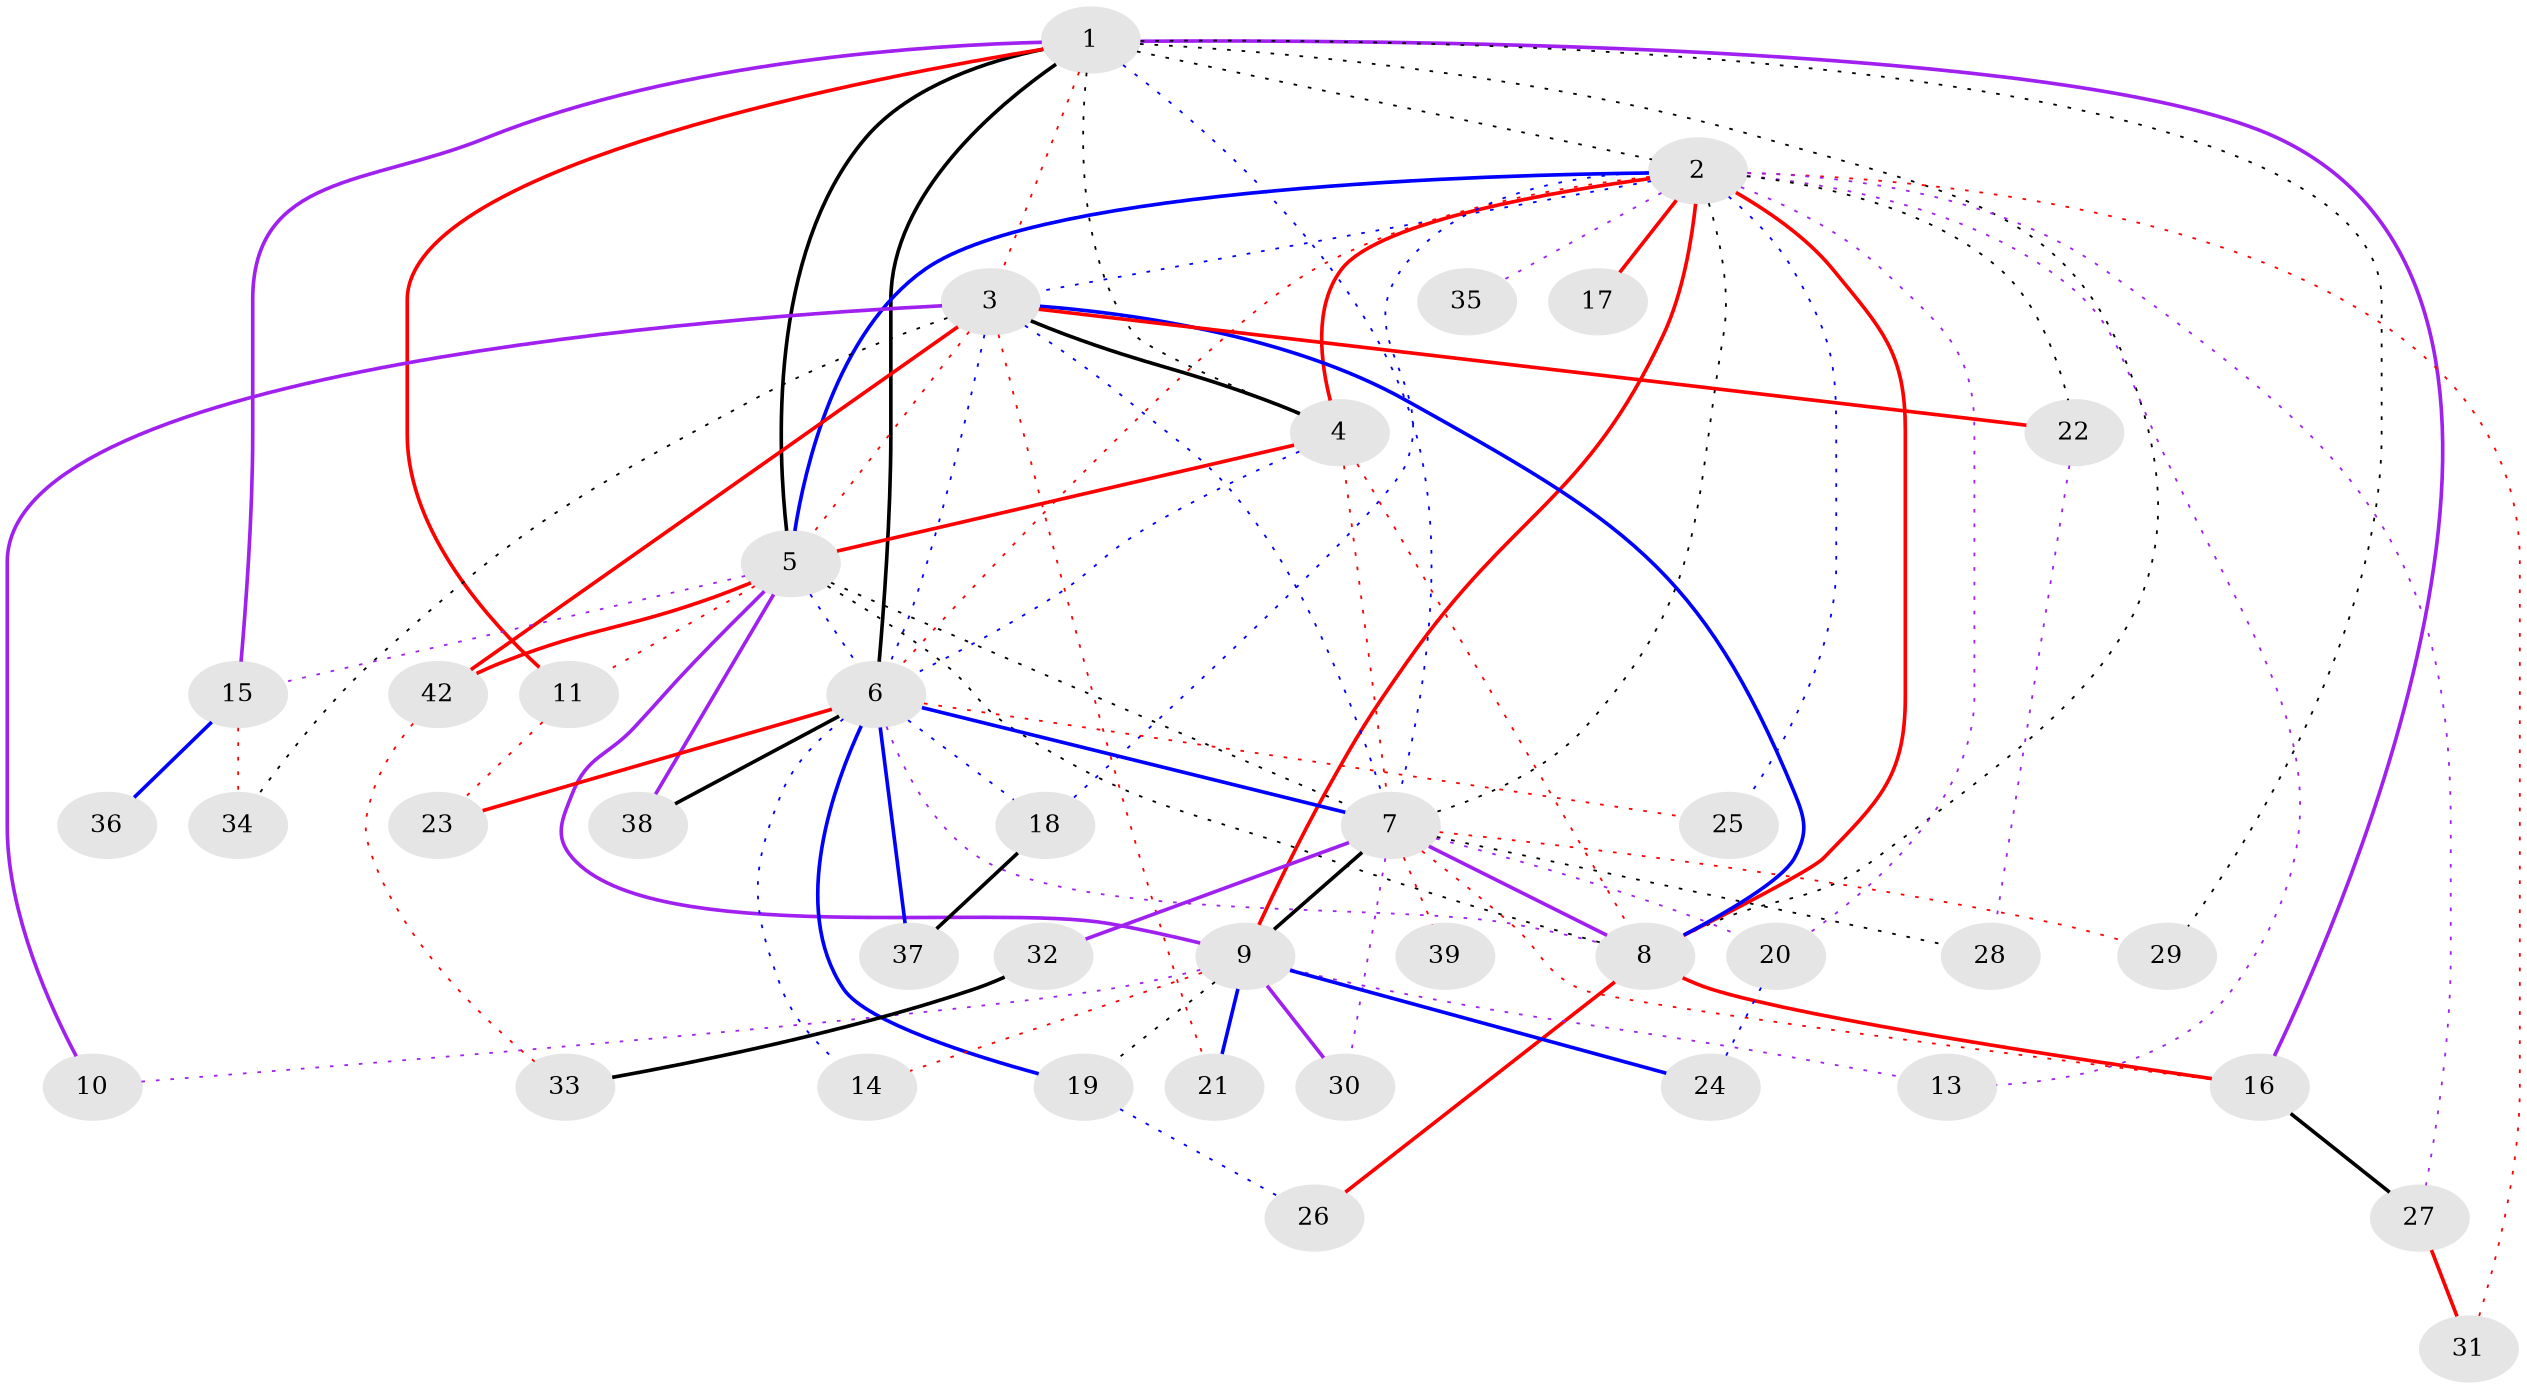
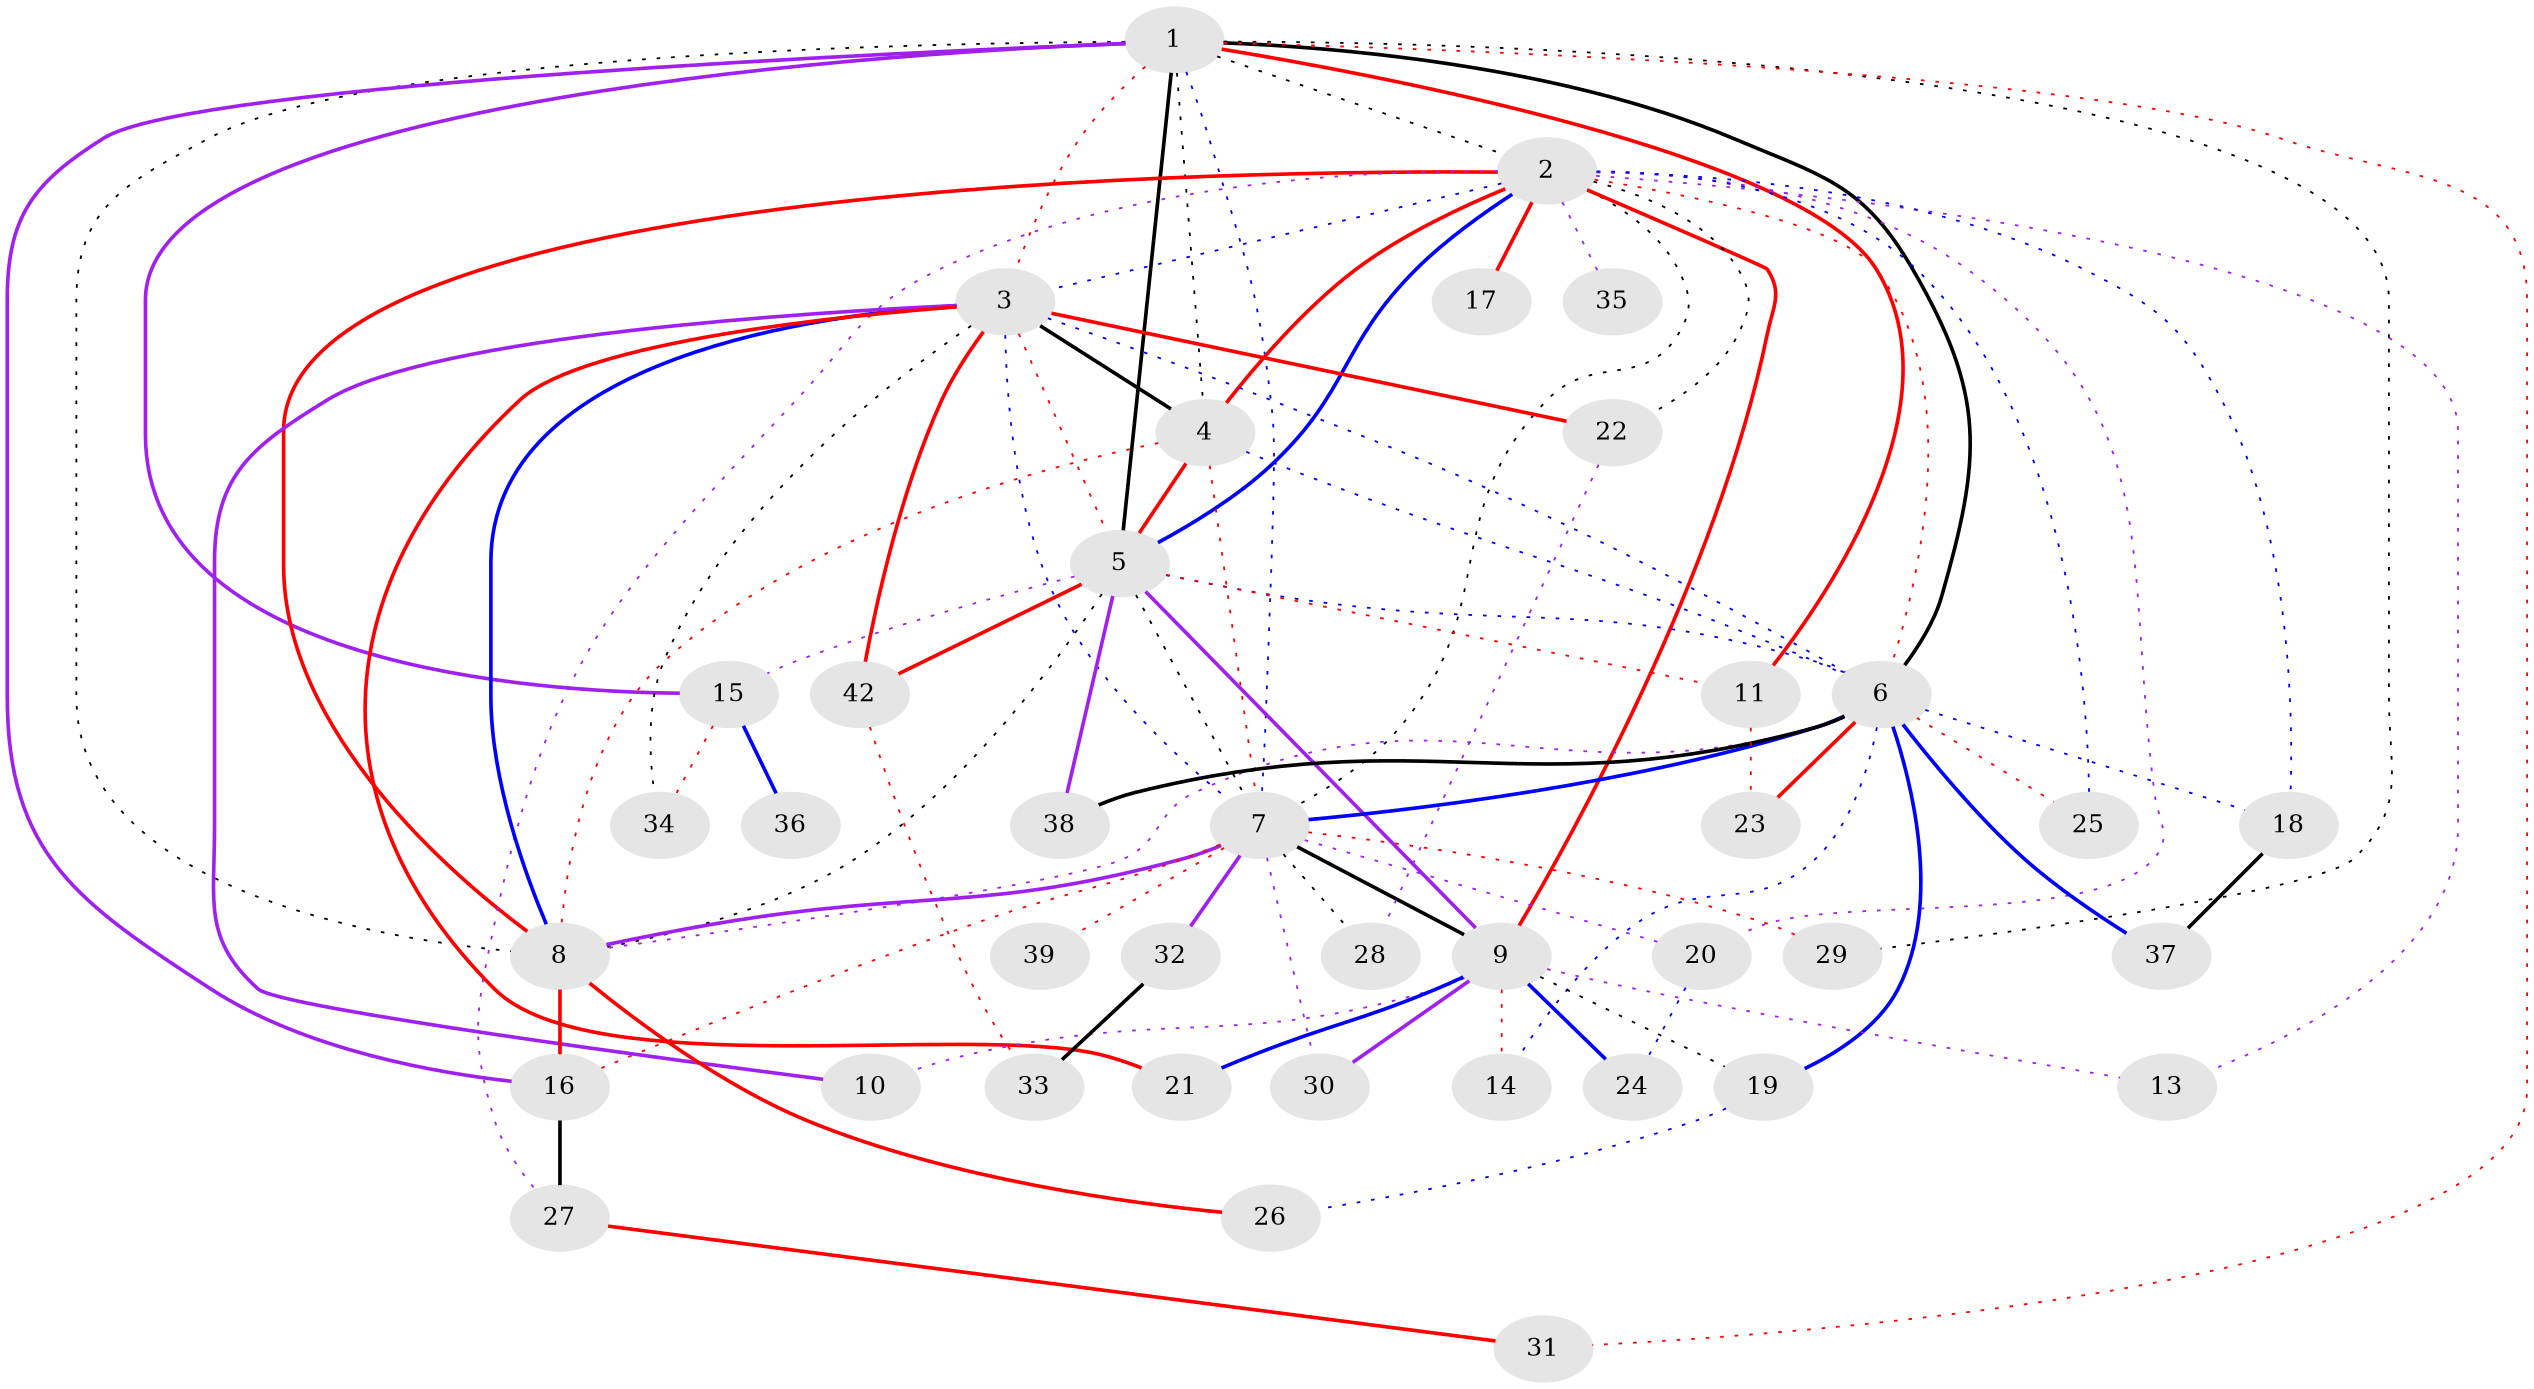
edge "2" -- "31": now "1" -- "31"
edge "3" -- "21": style dotted -> bold
